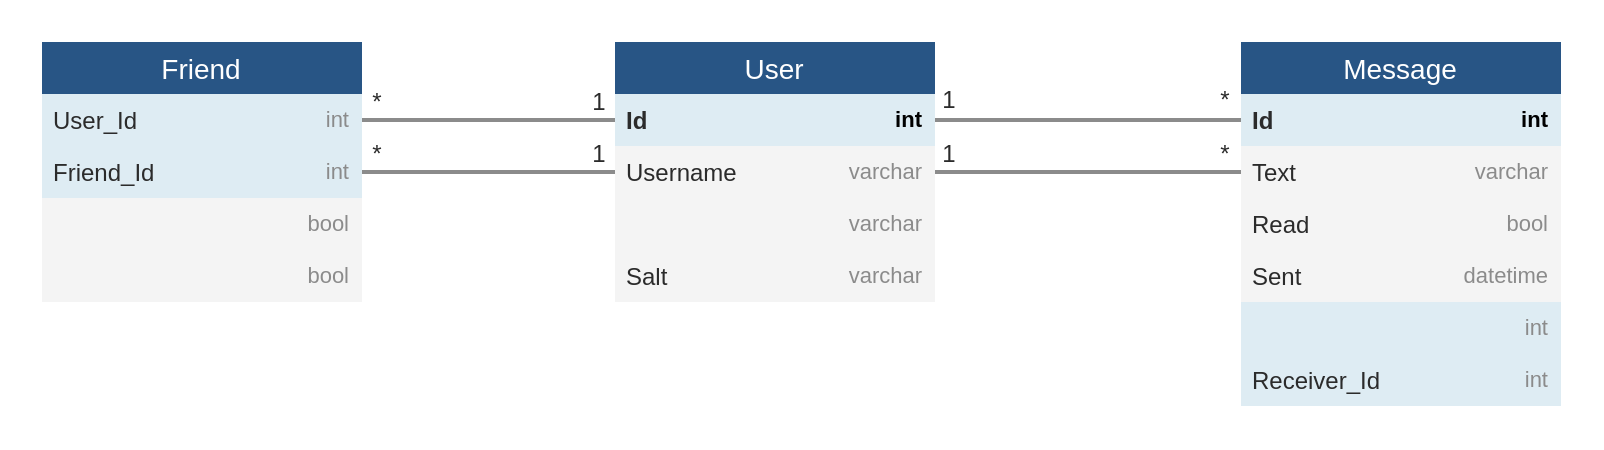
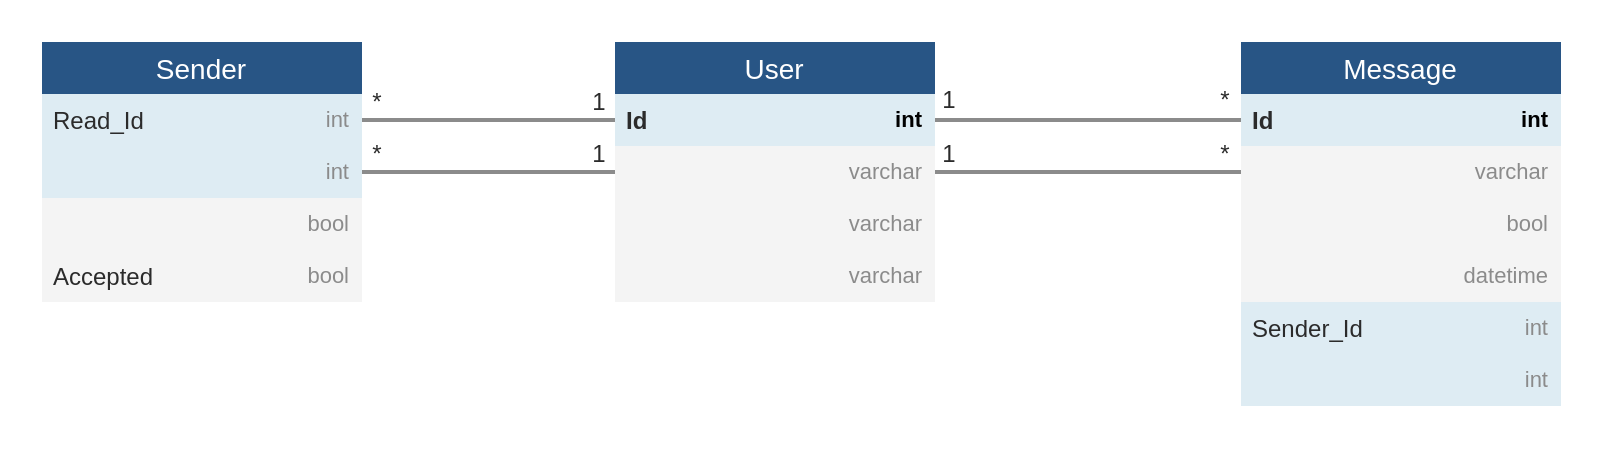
node "Friend": label "Friend" -> "Sender"
node "User_Id": label "User_Id" -> "Read_Id"
node "Friend_Id": removed
node "Username": removed
node "Text": removed
node "Read": removed
node "Accepted": added
node "Salt": removed
node "Sent": removed
node "Sender_Id": added
node "Receiver_Id": removed
